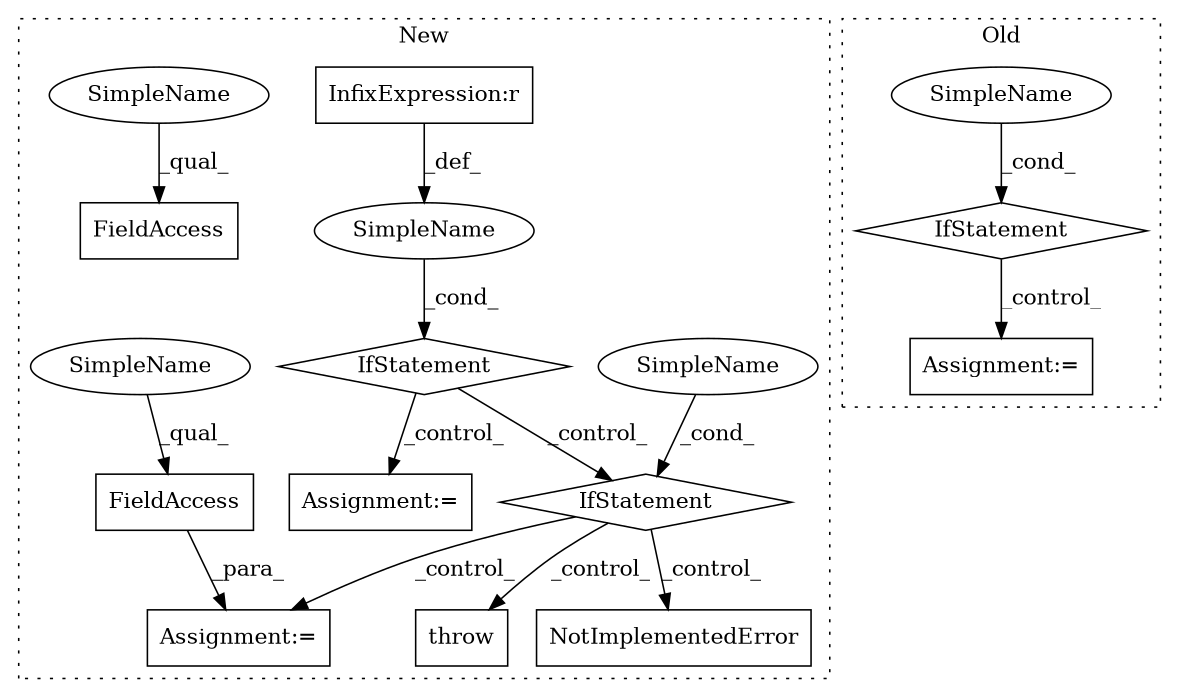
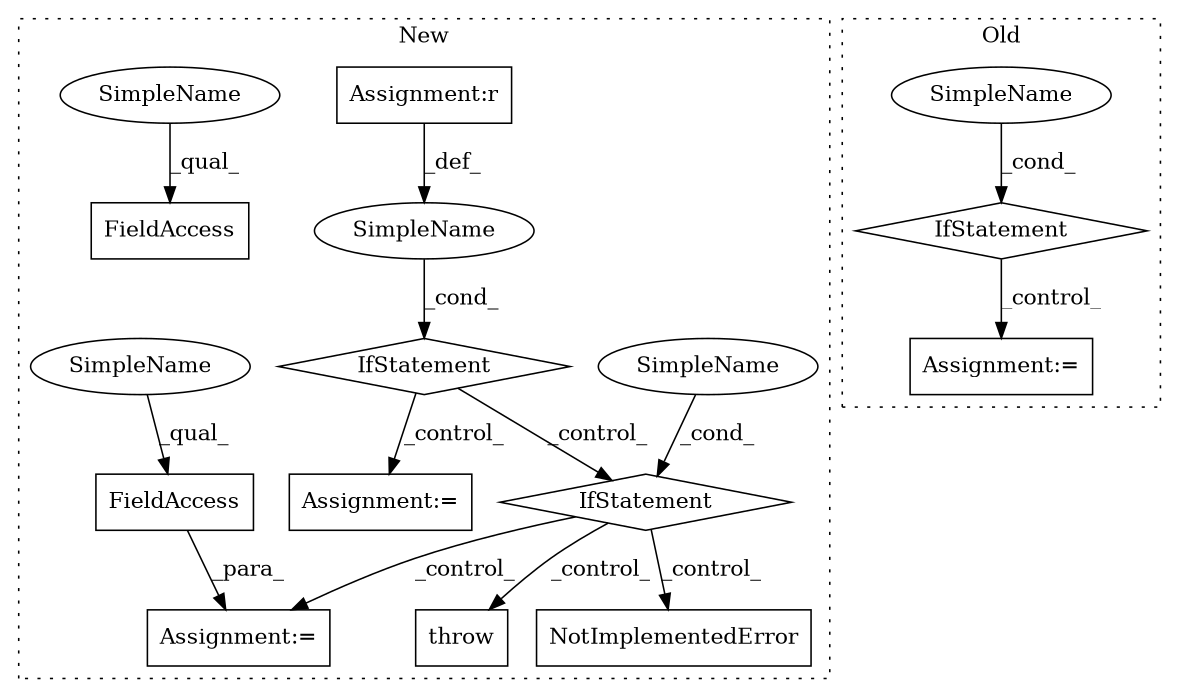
node "InfixExpression:r": label "InfixExpression:r" -> "Assignment:r"
